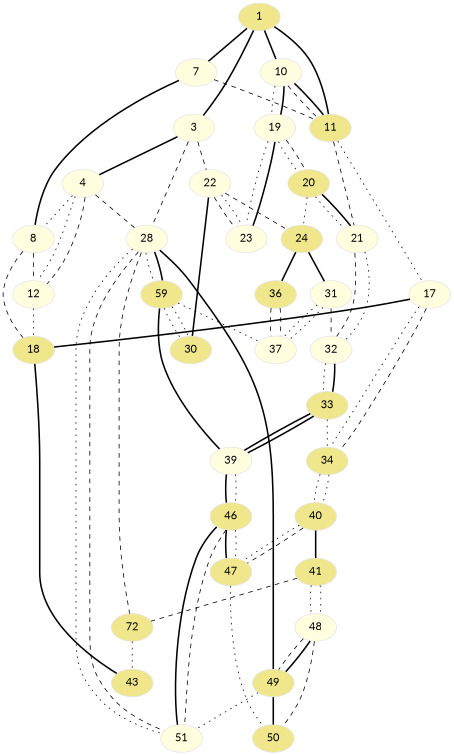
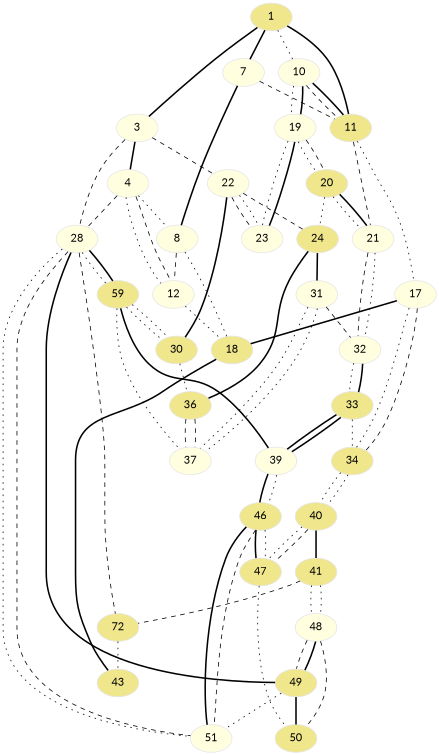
edge "1" -- "10": style bold -> dotted
edge "8" -- "18": style dashed -> dotted
edge "30" -- "36": added
